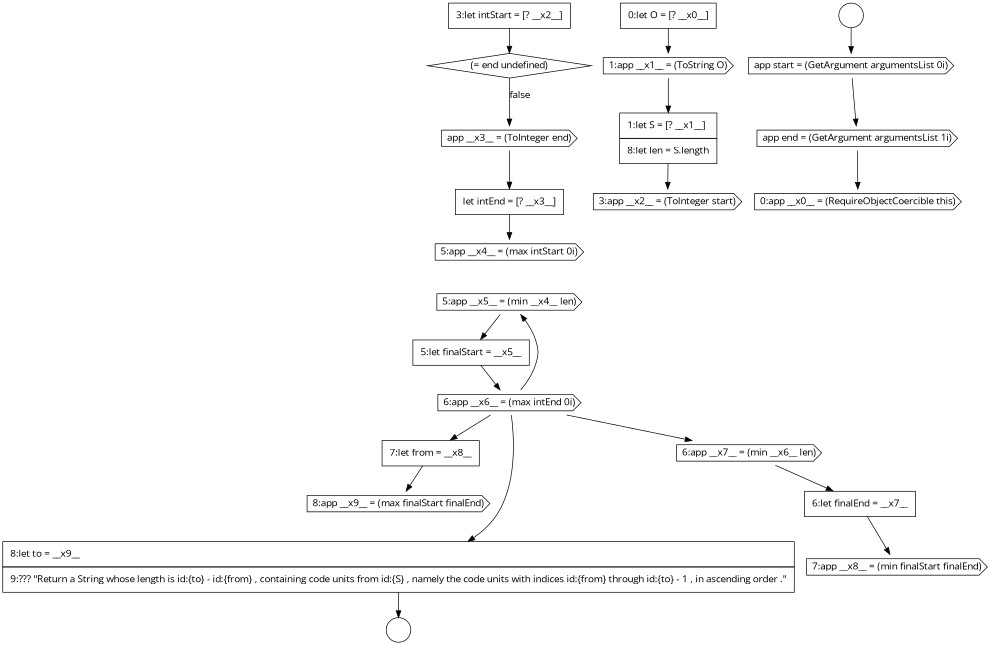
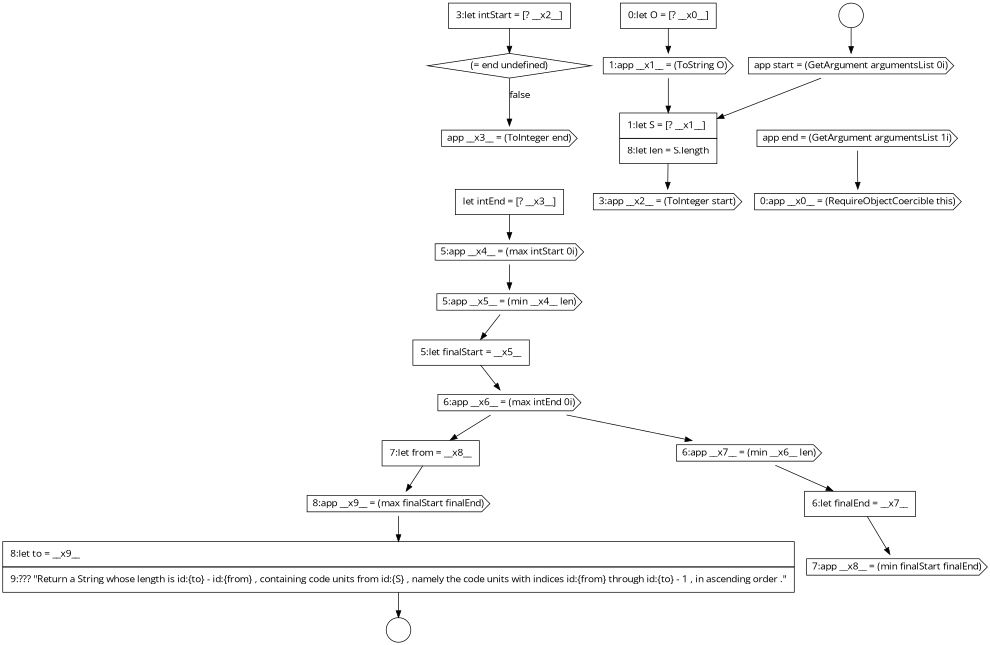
edge "app start = (GetArgument argumentsList 0i)" -> "app end = (GetArgument argumentsList 1i)": now "app start = (GetArgument argumentsList 0i)" -> "1:let S = [? __x1__]"
edge "app __x3__ = (ToInteger end)" -> "let intEnd = [? __x3__]": removed
edge "6:app __x6__ = (max intEnd 0i)" -> "5:app __x5__ = (min __x4__ len)": now "5:app __x4__ = (max intStart 0i)" -> "5:app __x5__ = (min __x4__ len)"
edge "6:app __x6__ = (max intEnd 0i)" -> "8:let to = __x9__": now "8:app __x9__ = (max finalStart finalEnd)" -> "8:let to = __x9__"
